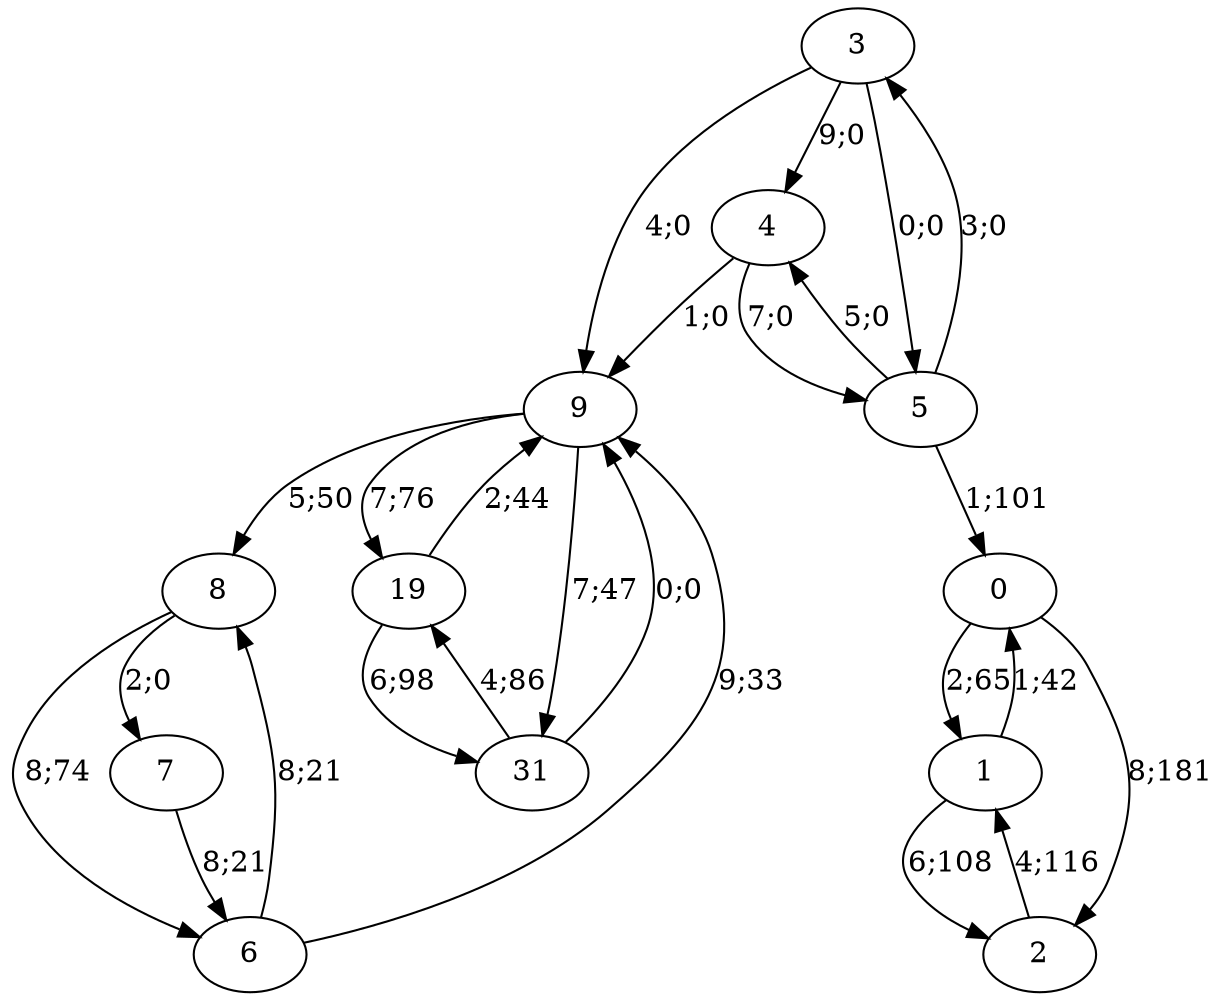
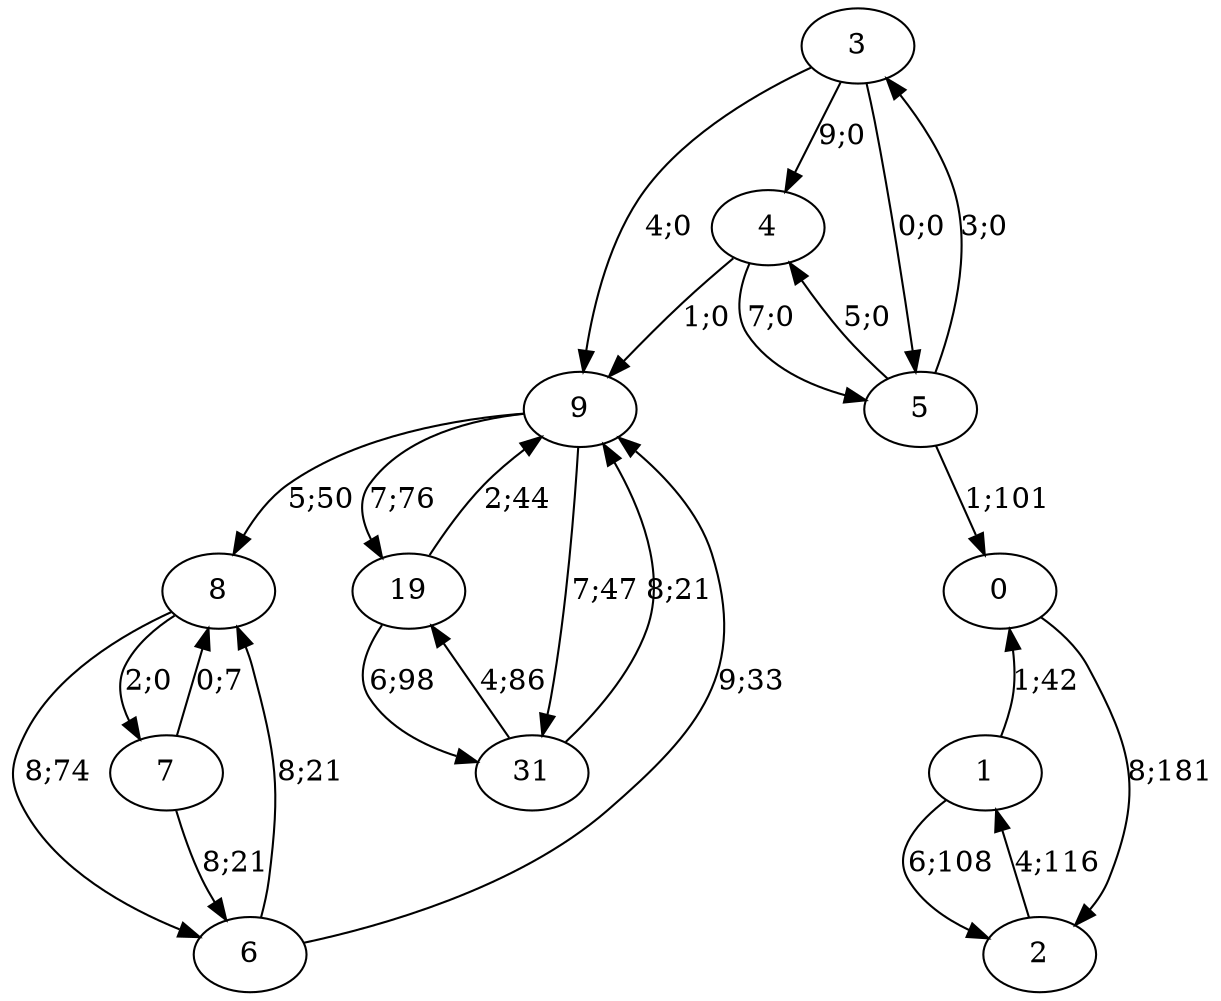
edge "31" -> "9": label "0;0" -> "8;21"
edge "0" -> "1": removed, label "2;65"
edge "7" -> "8": added, label "0;7"
